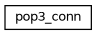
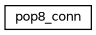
node "pop3_conn": label "pop3_conn" -> "pop8_conn"
